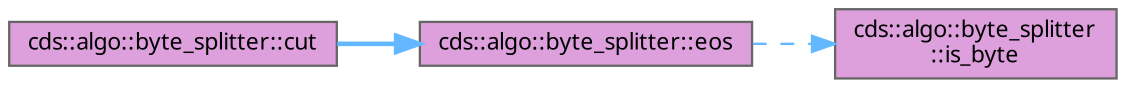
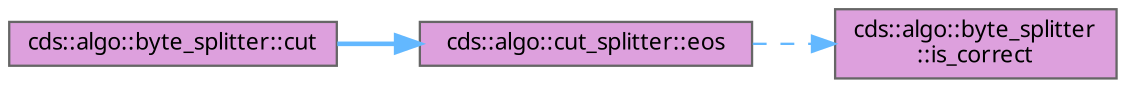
node "cds::algo::byte_splitter::eos": label "cds::algo::byte_splitter::eos" -> "cds::algo::cut_splitter::eos"
node "cds::algo::byte_splitter ::is_byte": label "cds::algo::byte_splitter ::is_byte" -> "cds::algo::byte_splitter ::is_correct"
